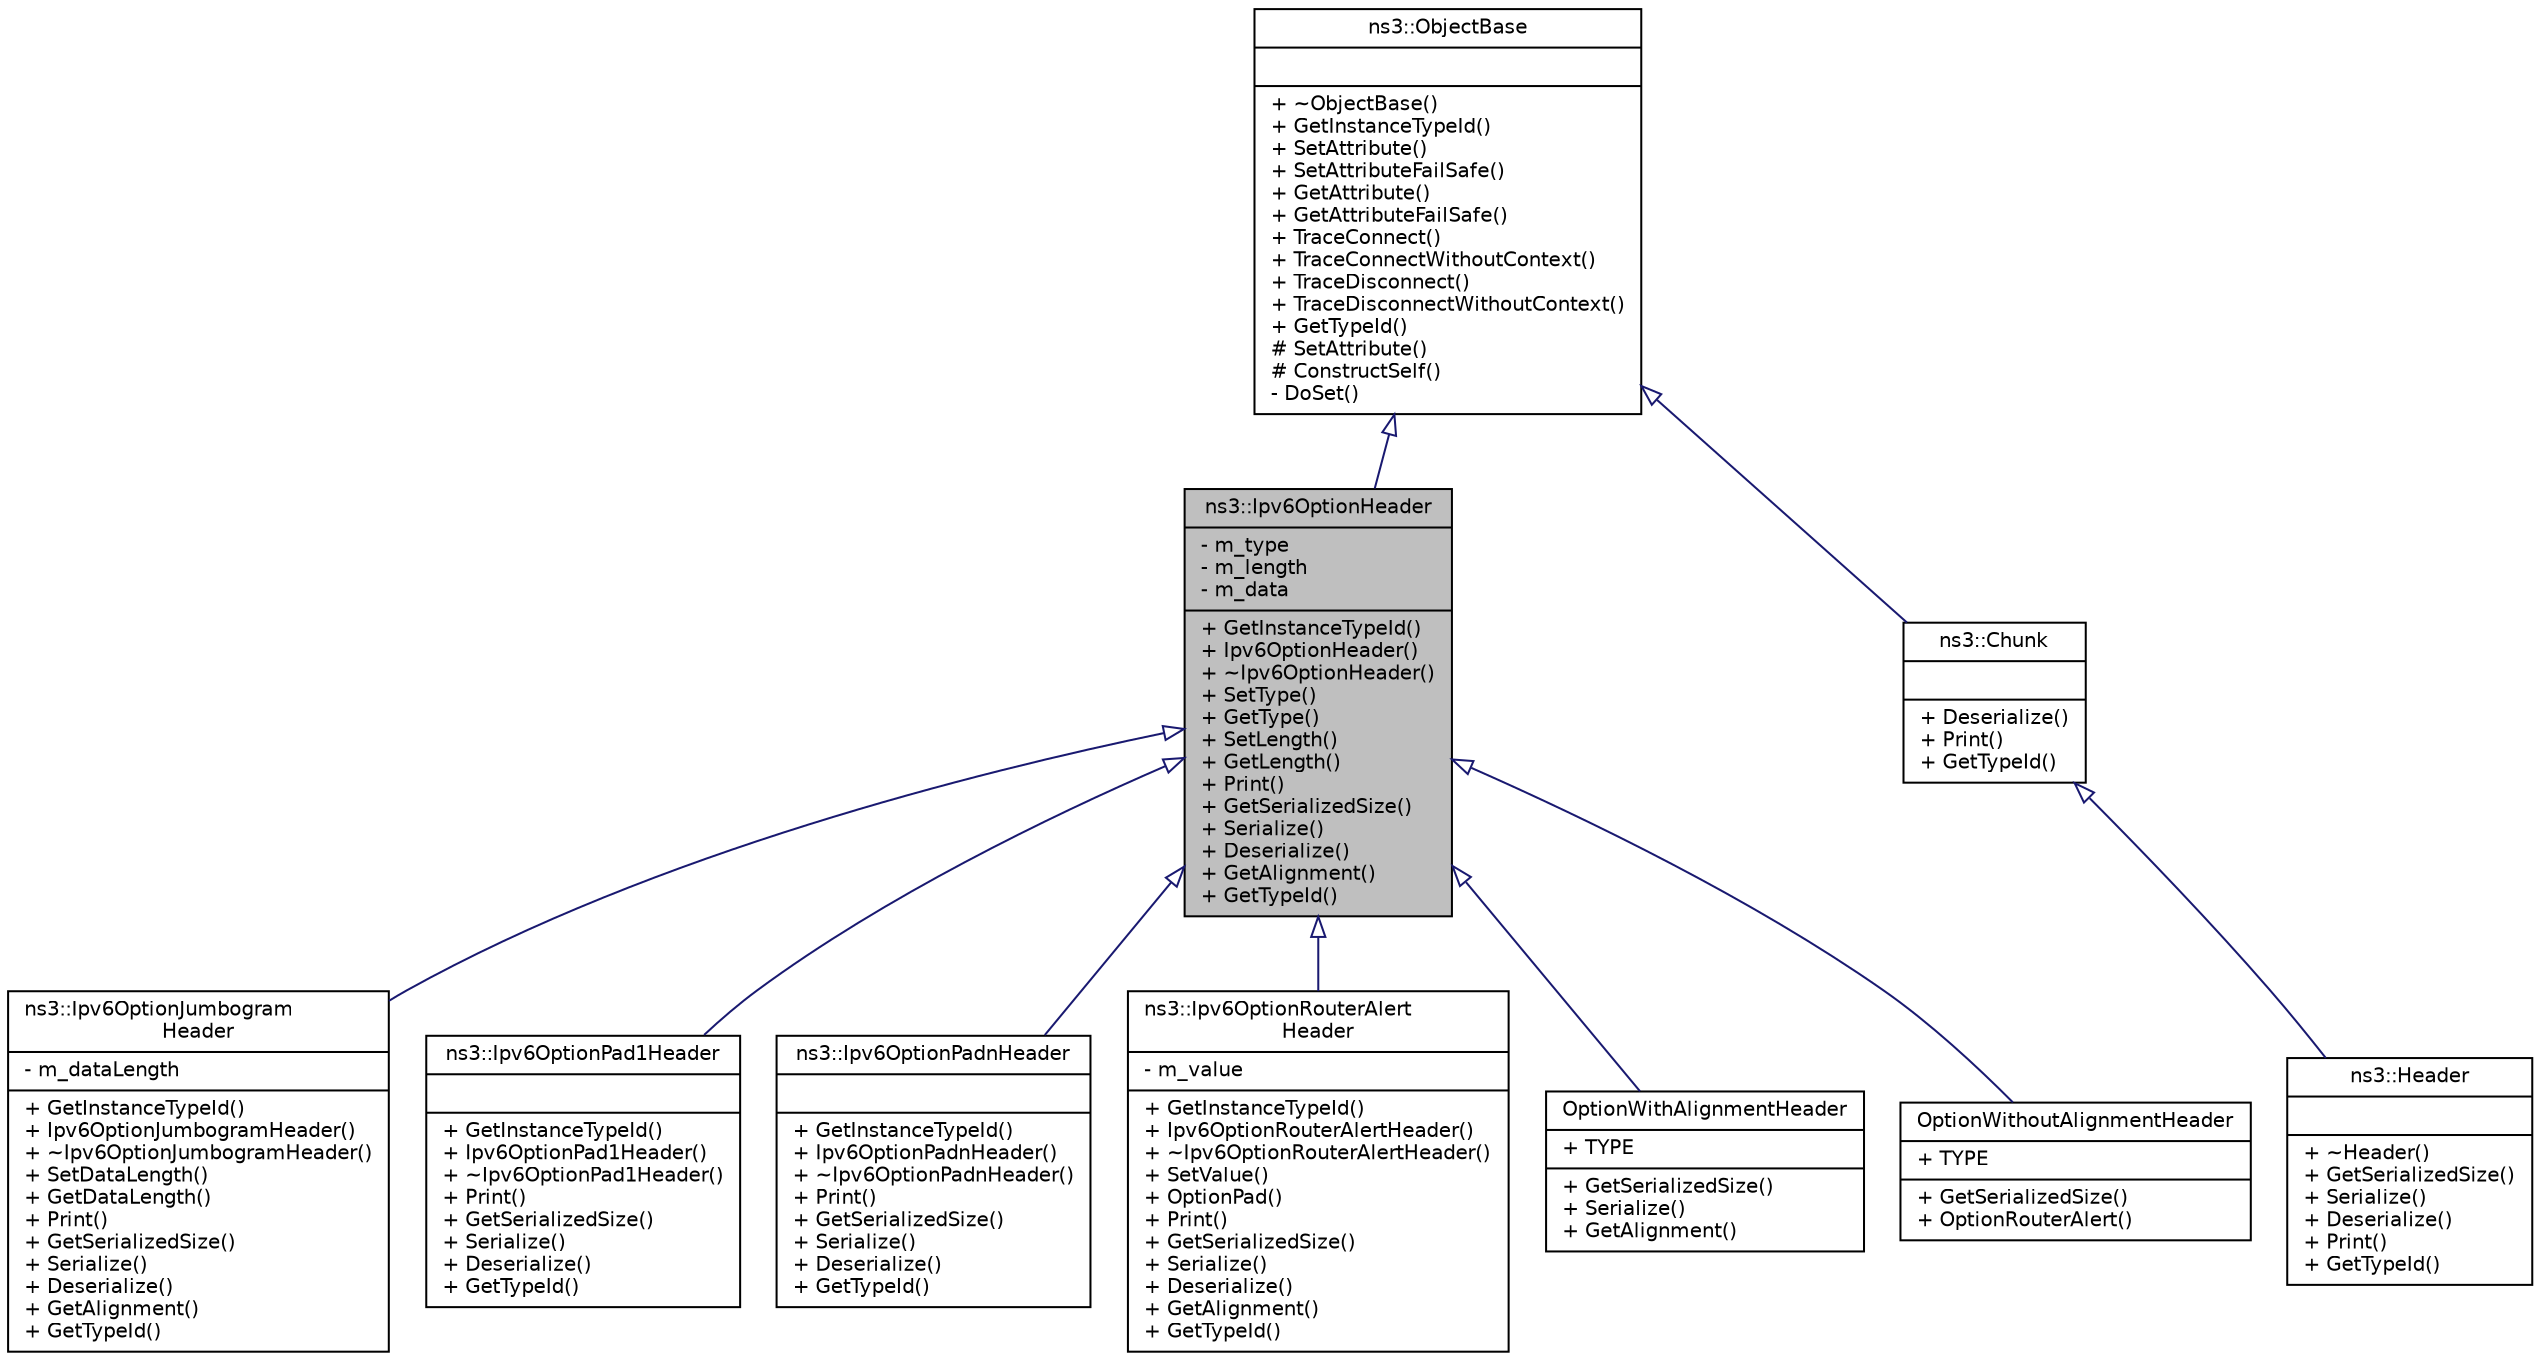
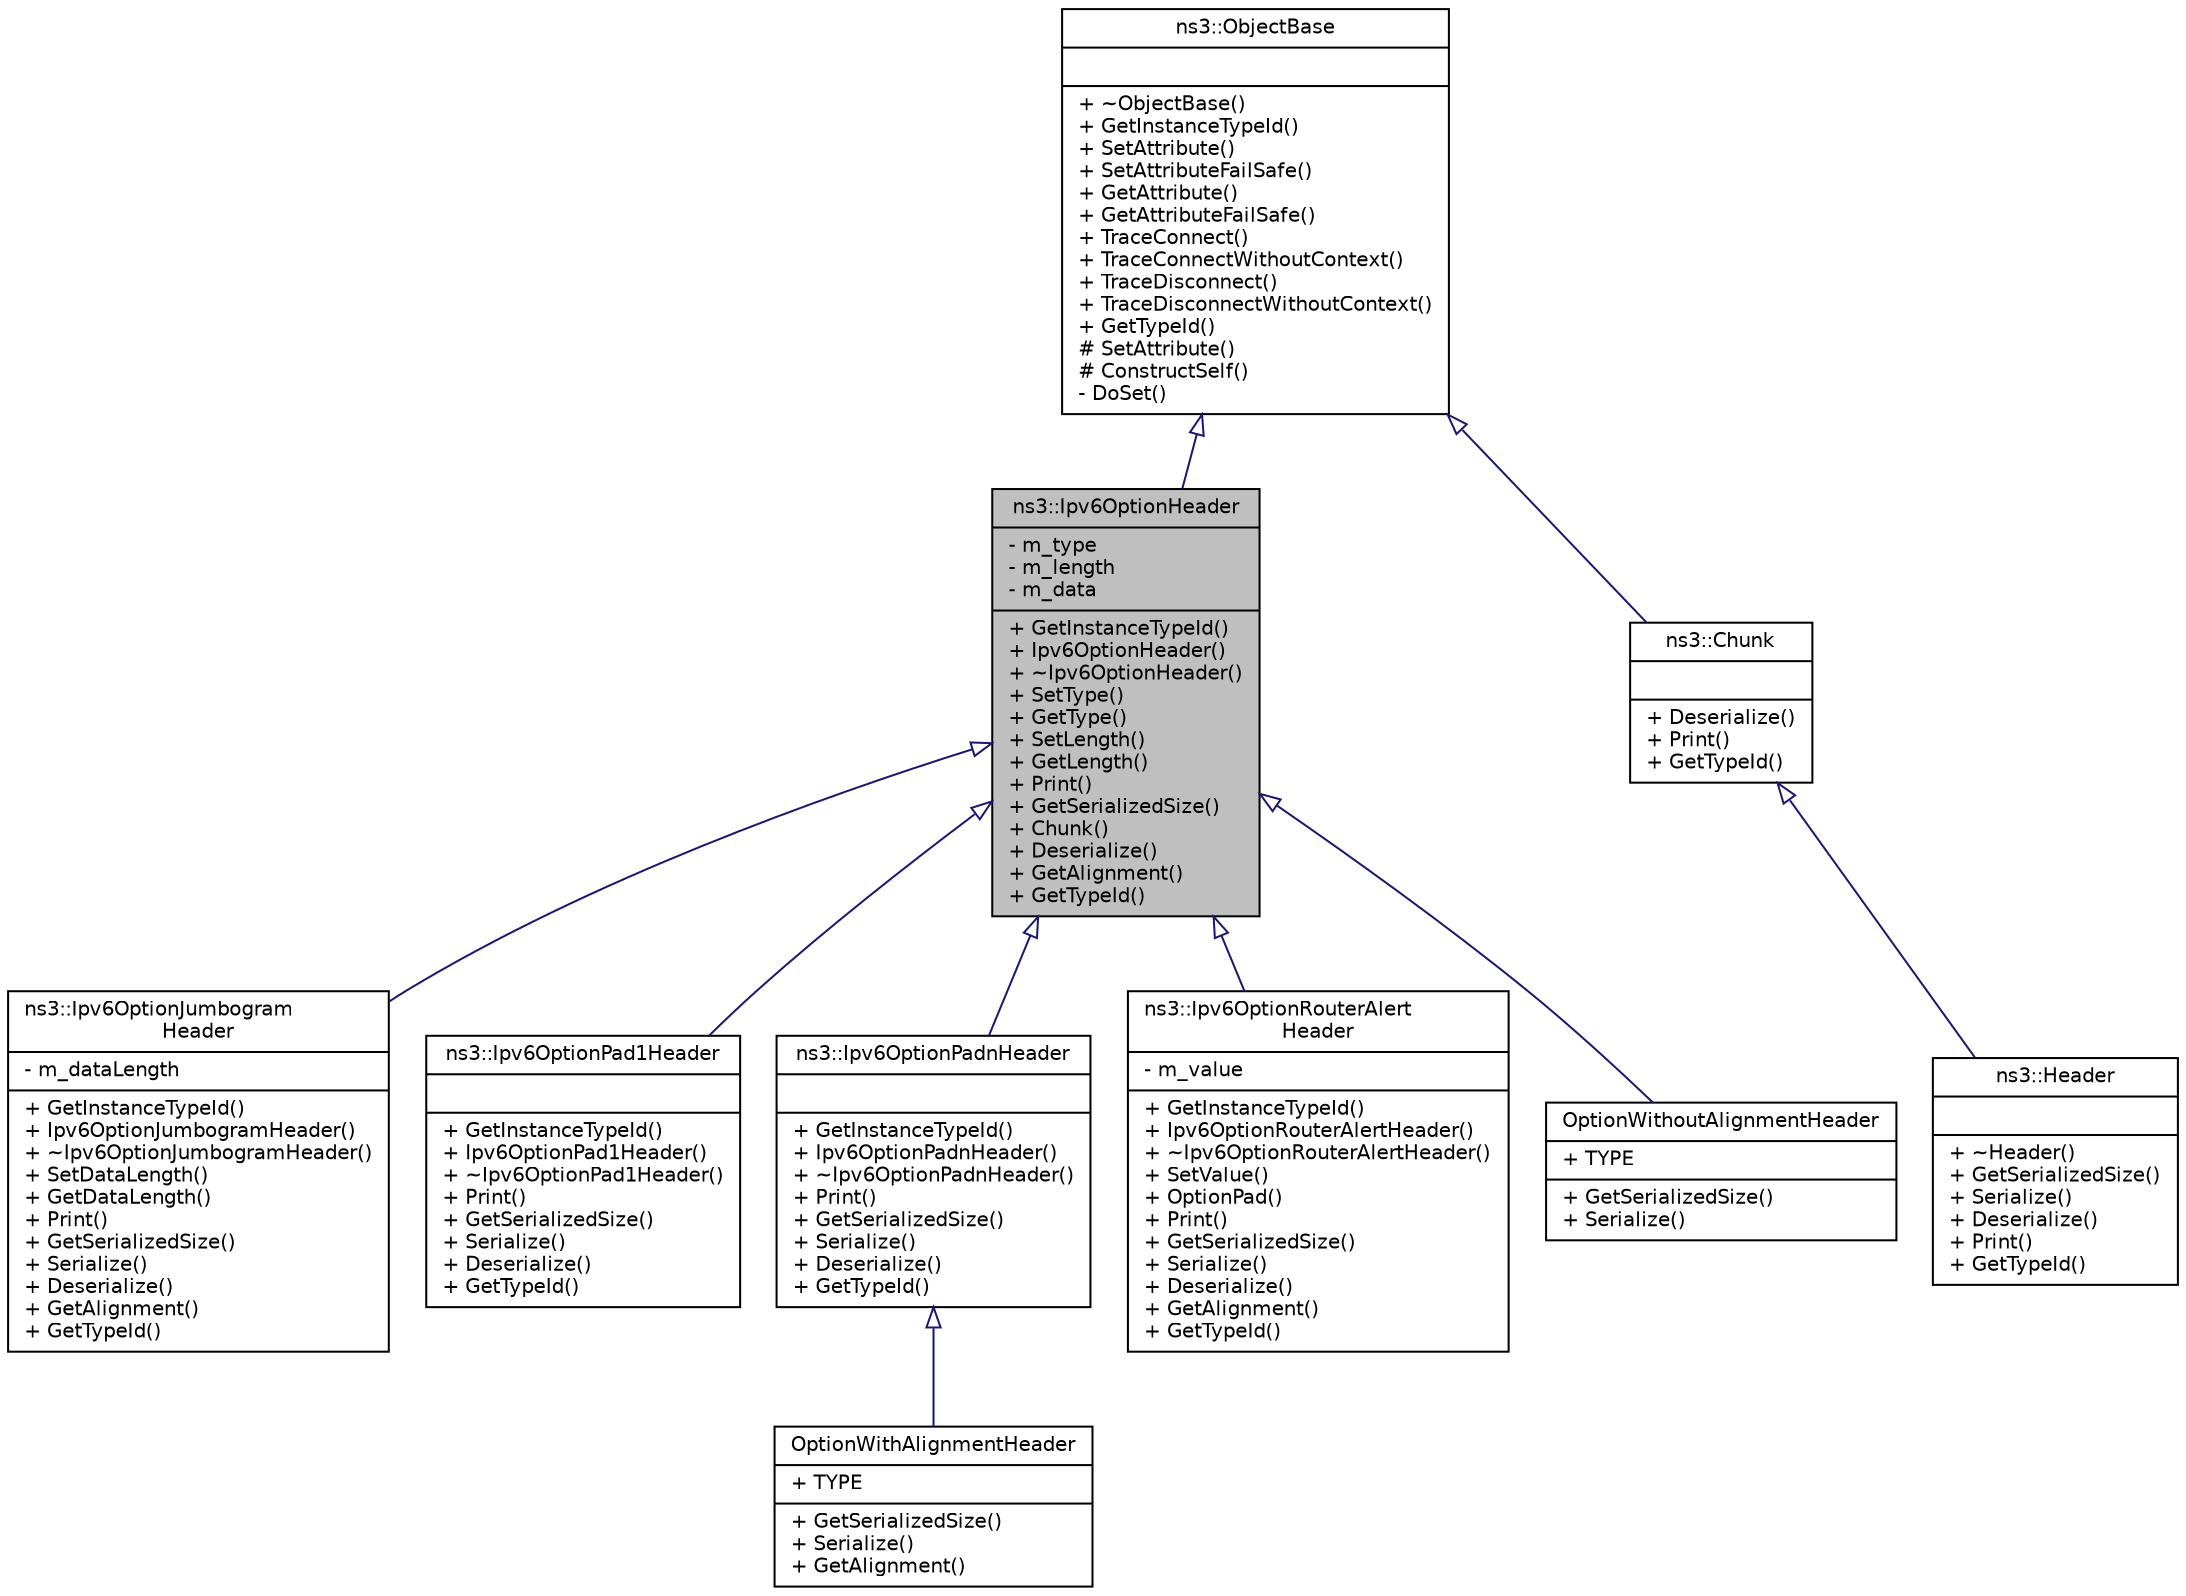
node "ns3::Ipv6OptionHeader": text "+ Serialize()" -> "+ Chunk()"
edge "OptionWithAlignmentHeader" -> "ns3::Ipv6OptionHeader": now "OptionWithAlignmentHeader" -> "ns3::Ipv6OptionPadnHeader"
node "OptionWithoutAlignmentHeader": text "+ OptionRouterAlert()" -> "+ Serialize()"
